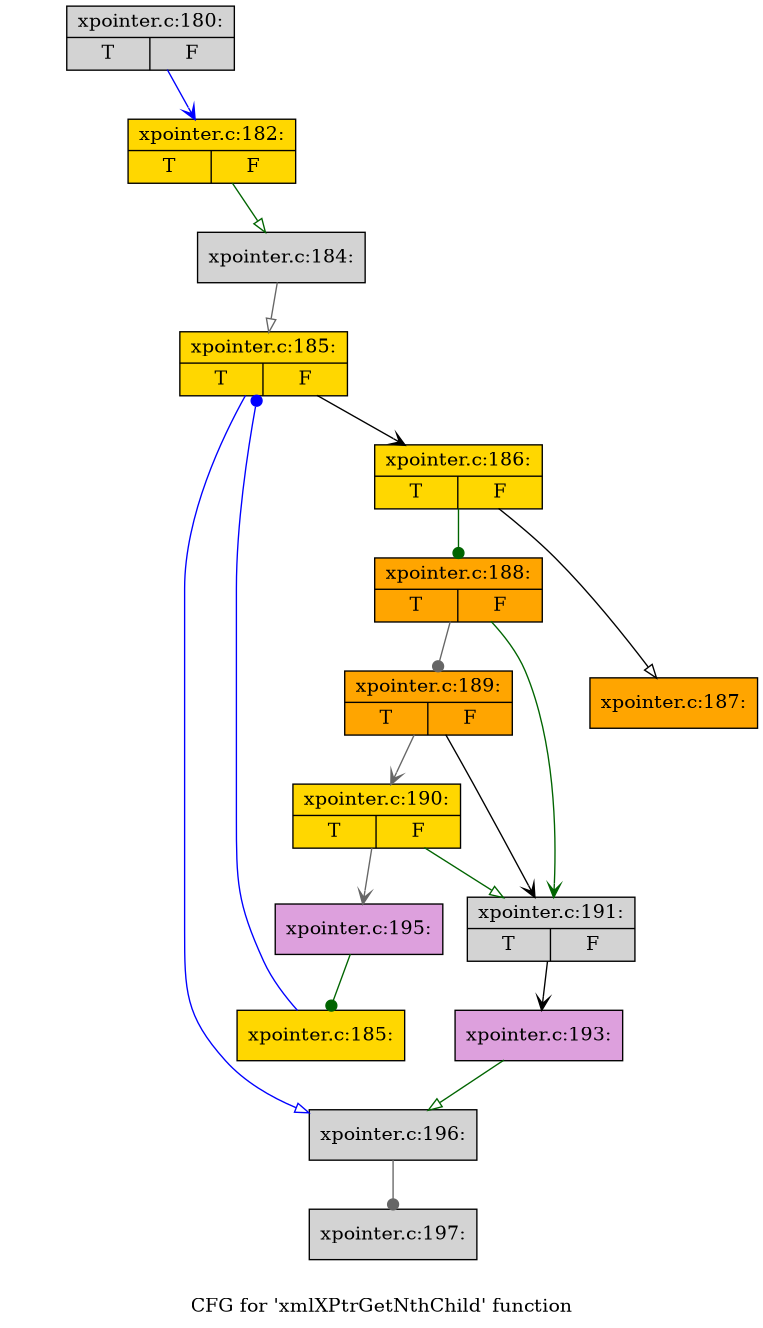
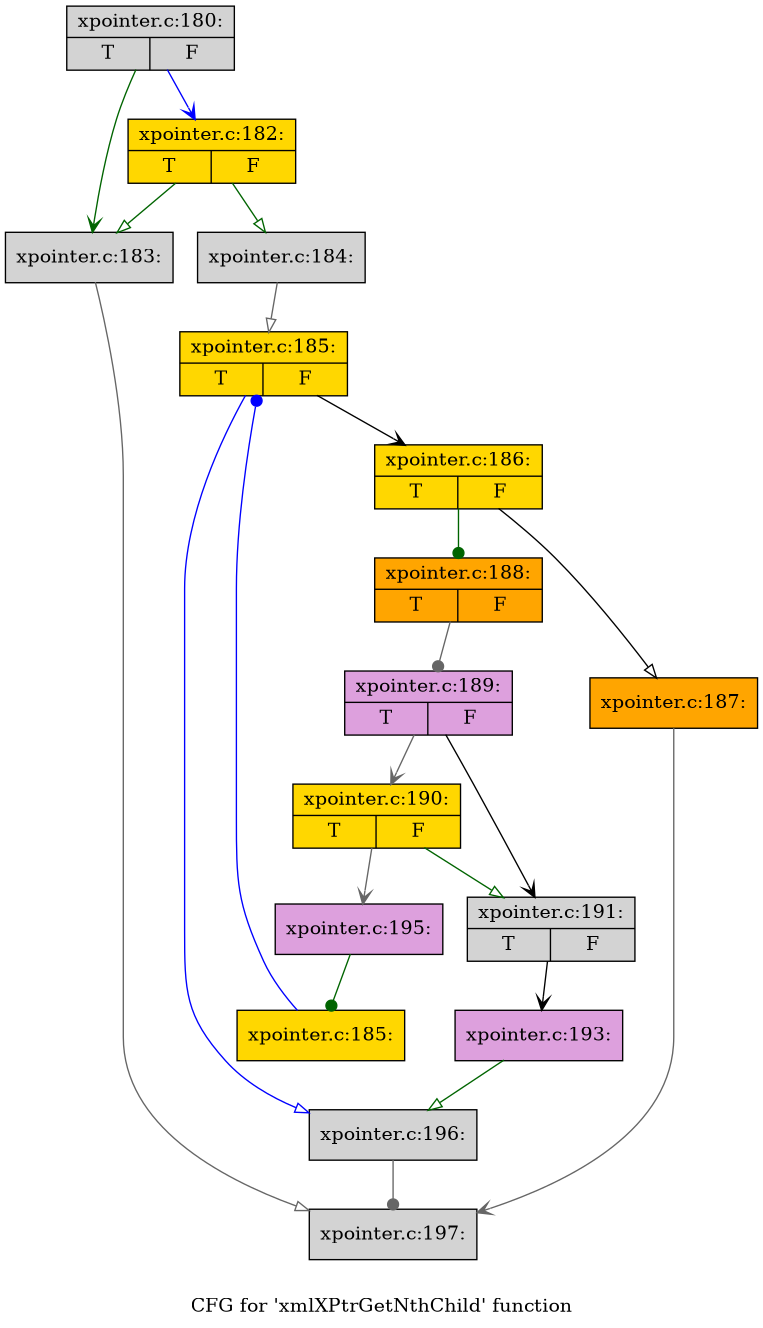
node "xpointer.c:183:": added
node "xpointer.c:189:": fillcolor orange -> plum
edge "xpointer.c:188:" -> "xpointer.c:191:": removed
edge "xpointer.c:187:" -> "xpointer.c:197:": added
